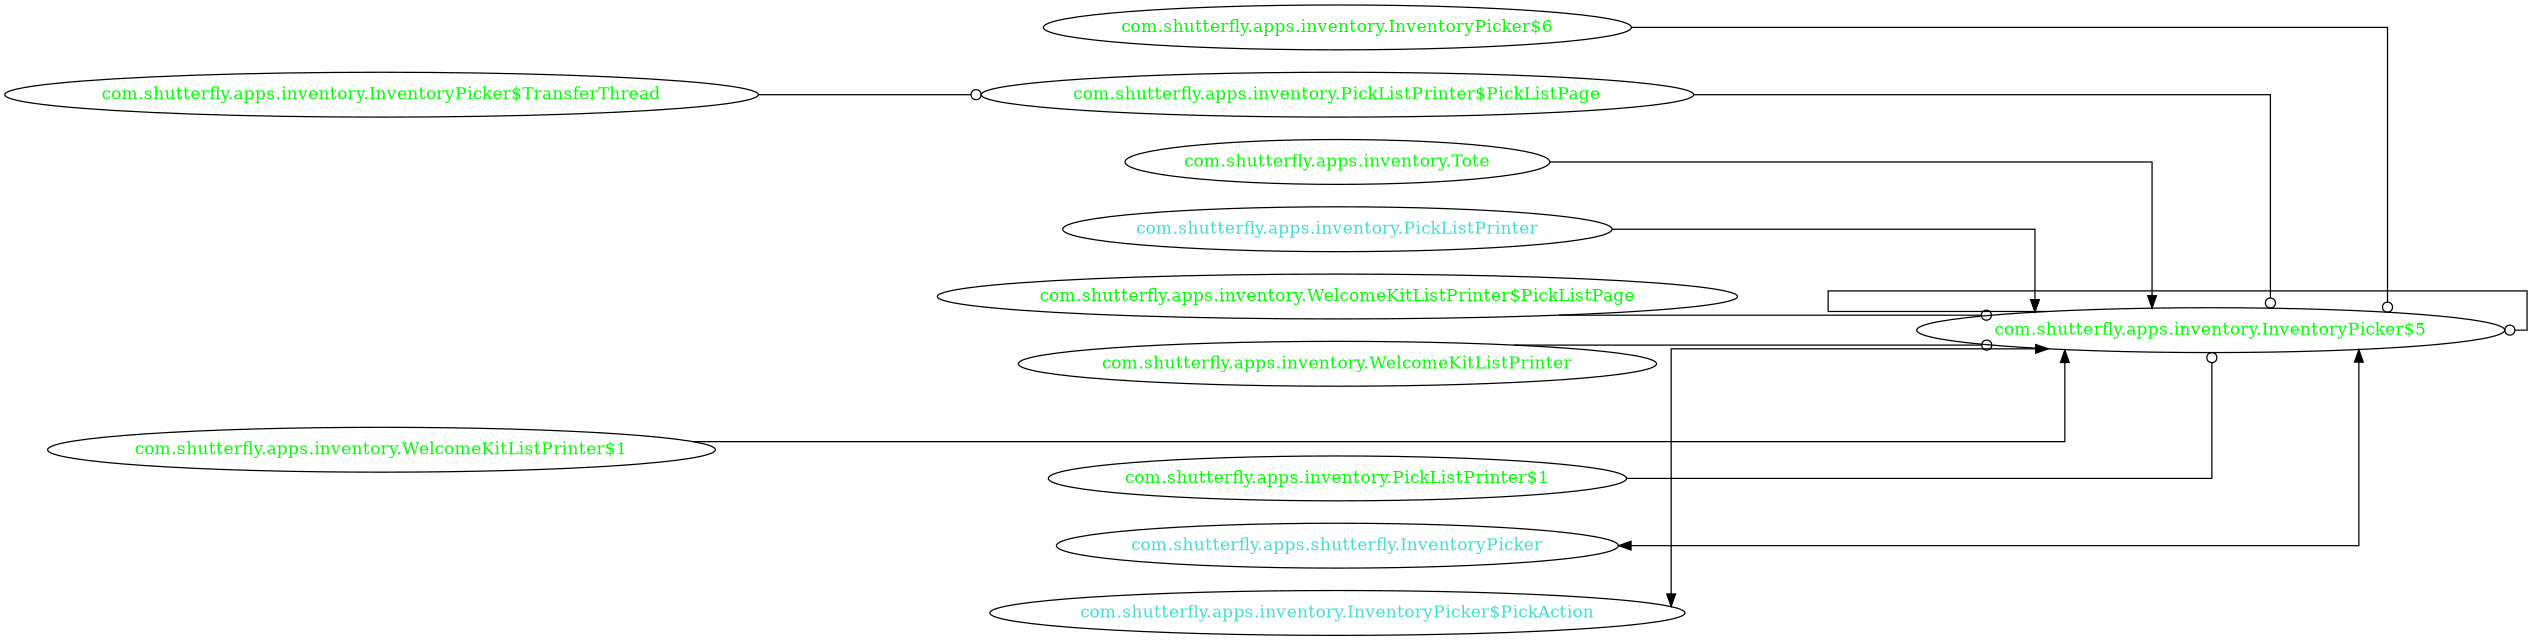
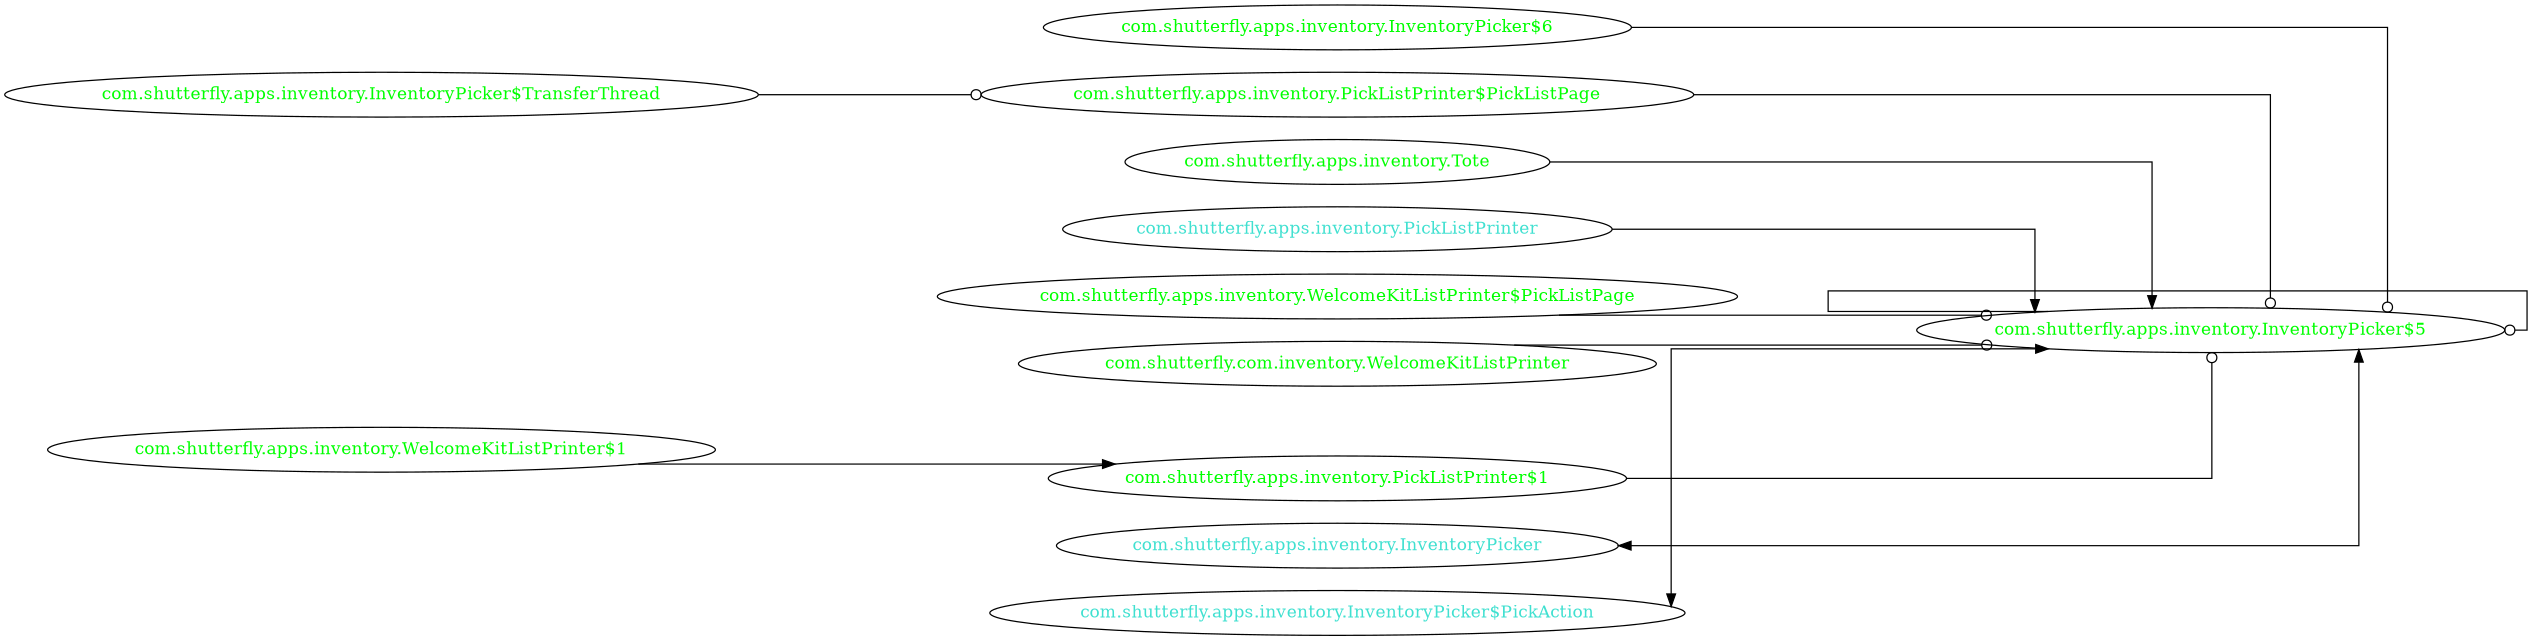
node "com.shutterfly.apps.inventory.WelcomeKitListPrinter": label "com.shutterfly.apps.inventory.WelcomeKitListPrinter" -> "com.shutterfly.com.inventory.WelcomeKitListPrinter"
edge "com.shutterfly.apps.inventory.WelcomeKitListPrinter$1" -> "com.shutterfly.apps.inventory.InventoryPicker$5": now "com.shutterfly.apps.inventory.WelcomeKitListPrinter$1" -> "com.shutterfly.apps.inventory.PickListPrinter$1"
node "com.shutterfly.apps.shutterfly.InventoryPicker": label "com.shutterfly.apps.shutterfly.InventoryPicker" -> "com.shutterfly.apps.inventory.InventoryPicker"
